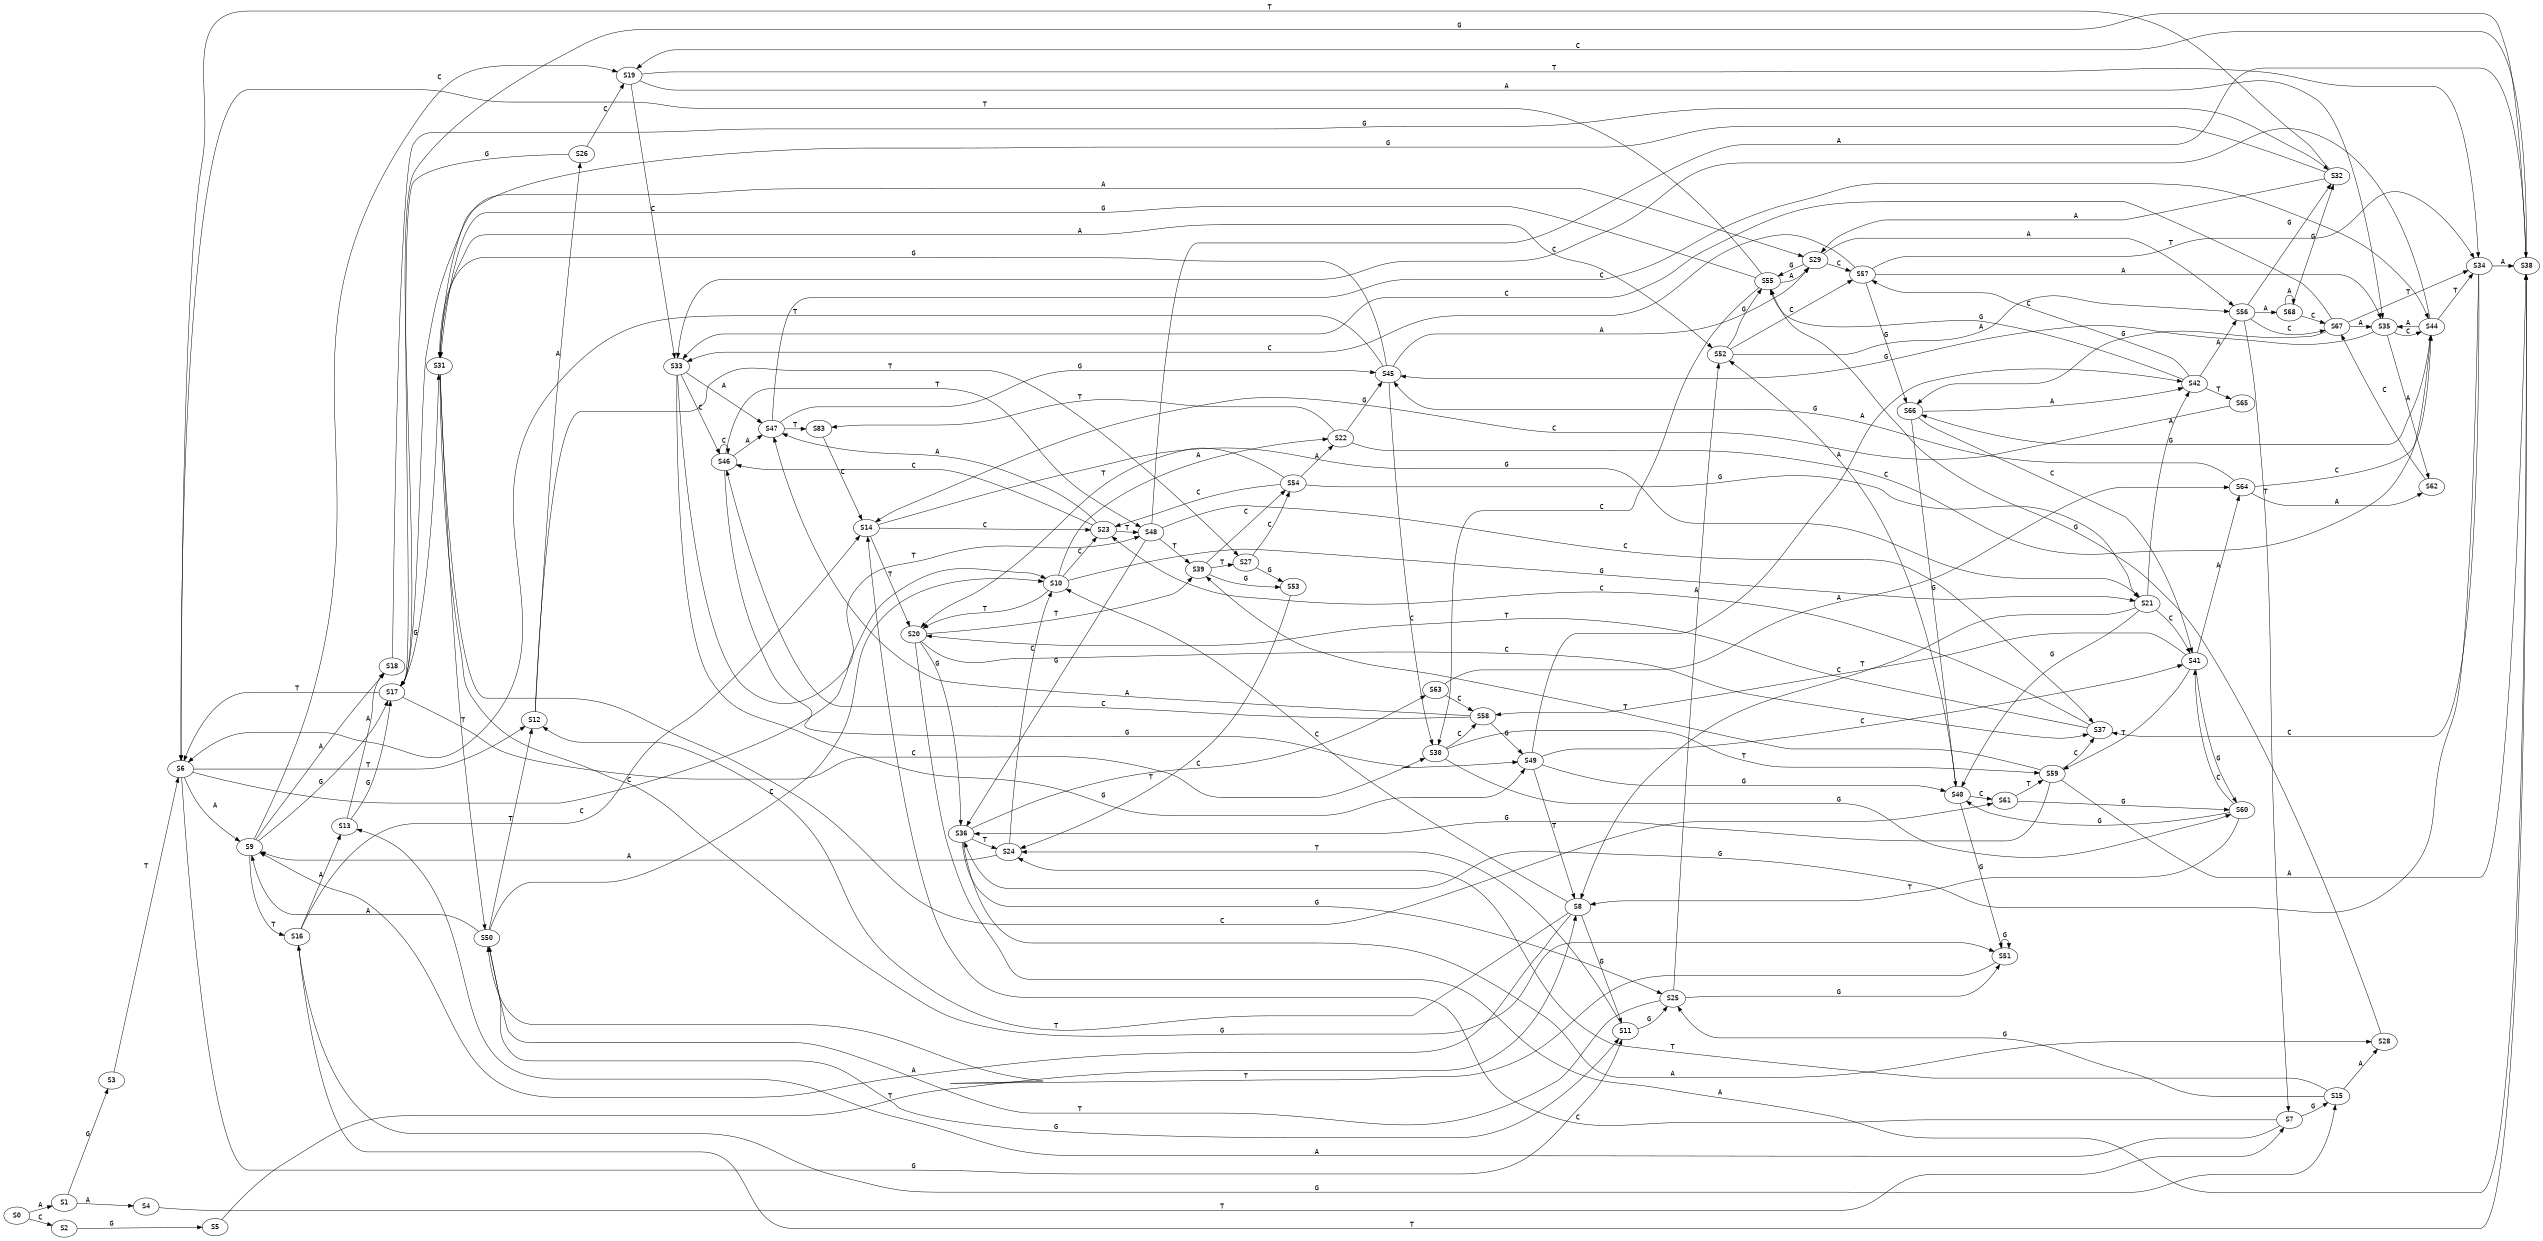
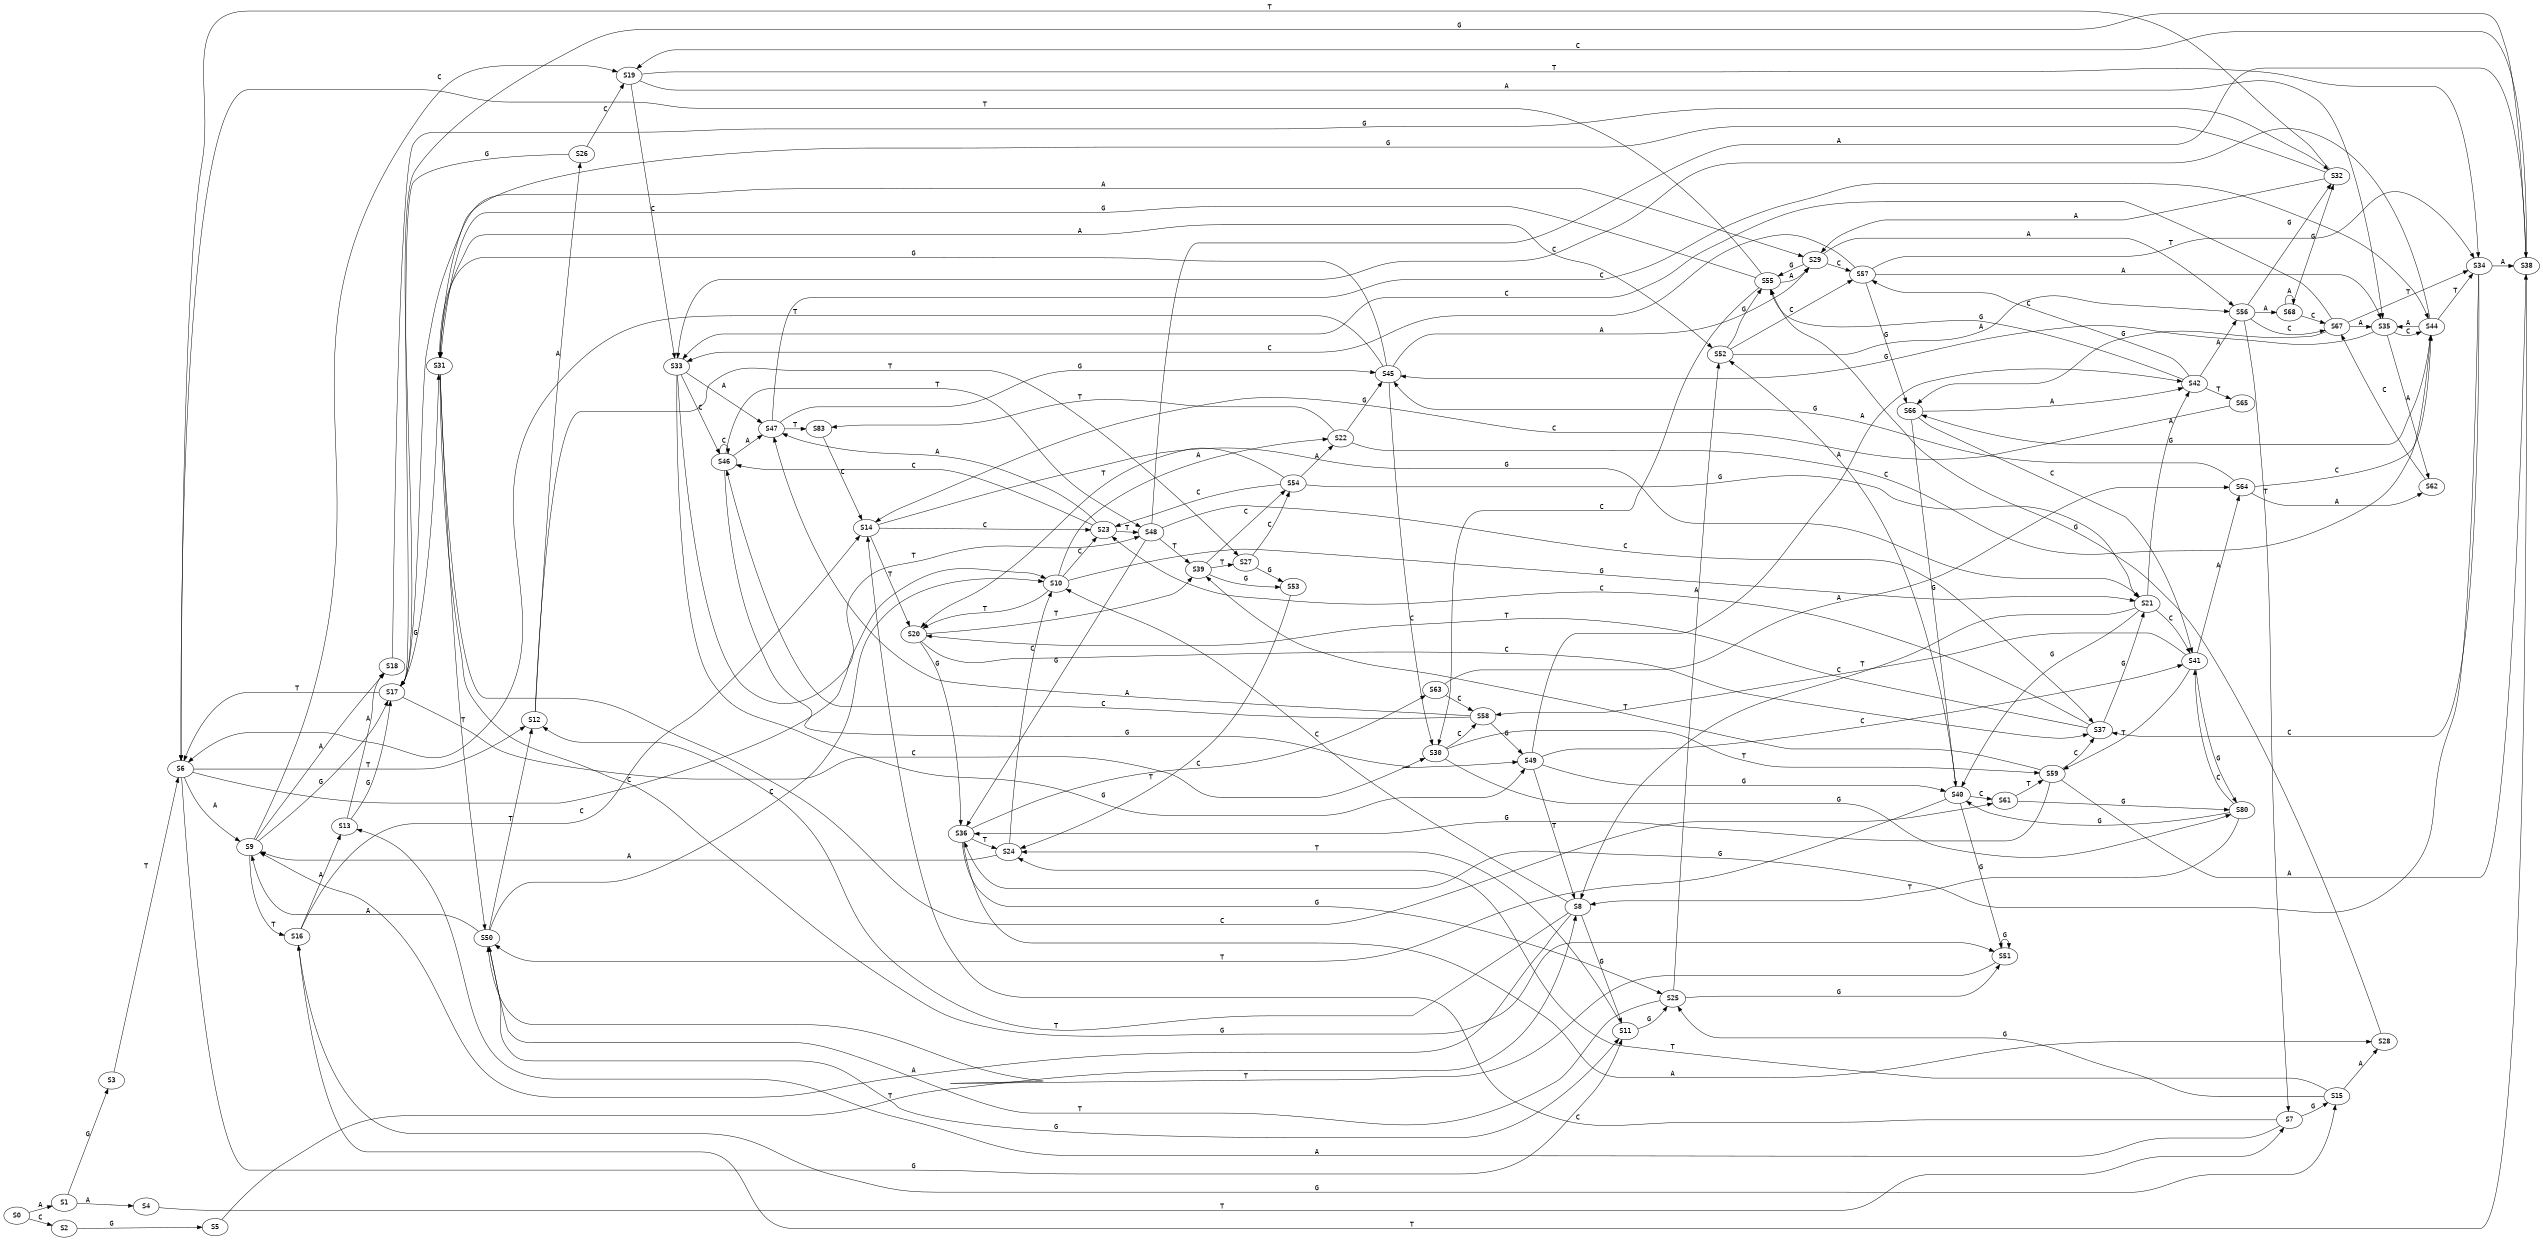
edge "S37" -> "S21": added, label "G"
node "S60": label "S60" -> "S80"
edge "S40" -> "S50": added, label "T"
edge "S20" -> "S38": removed, label "A"
